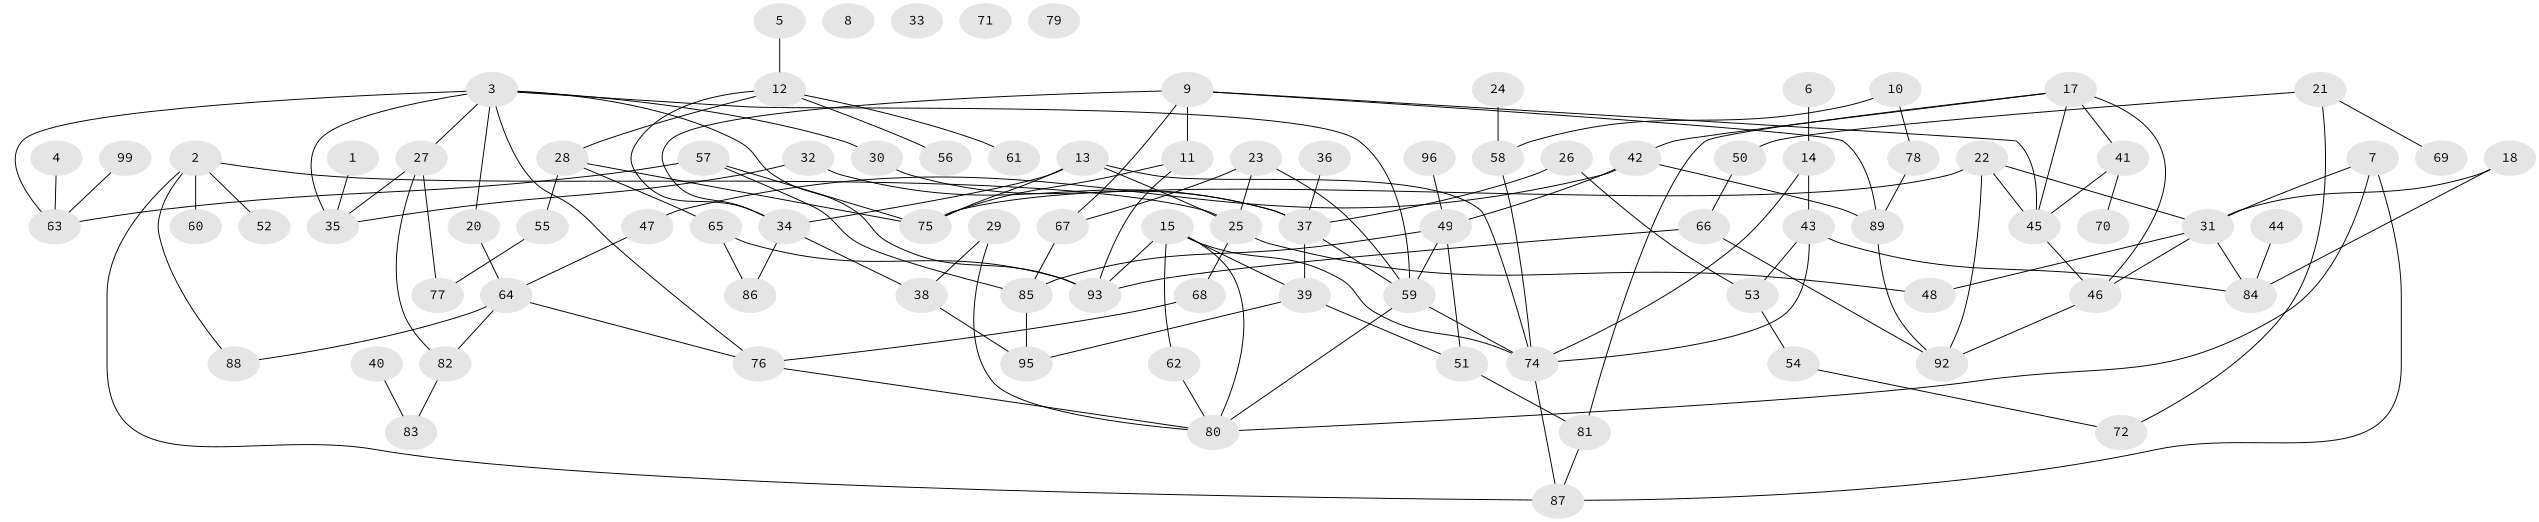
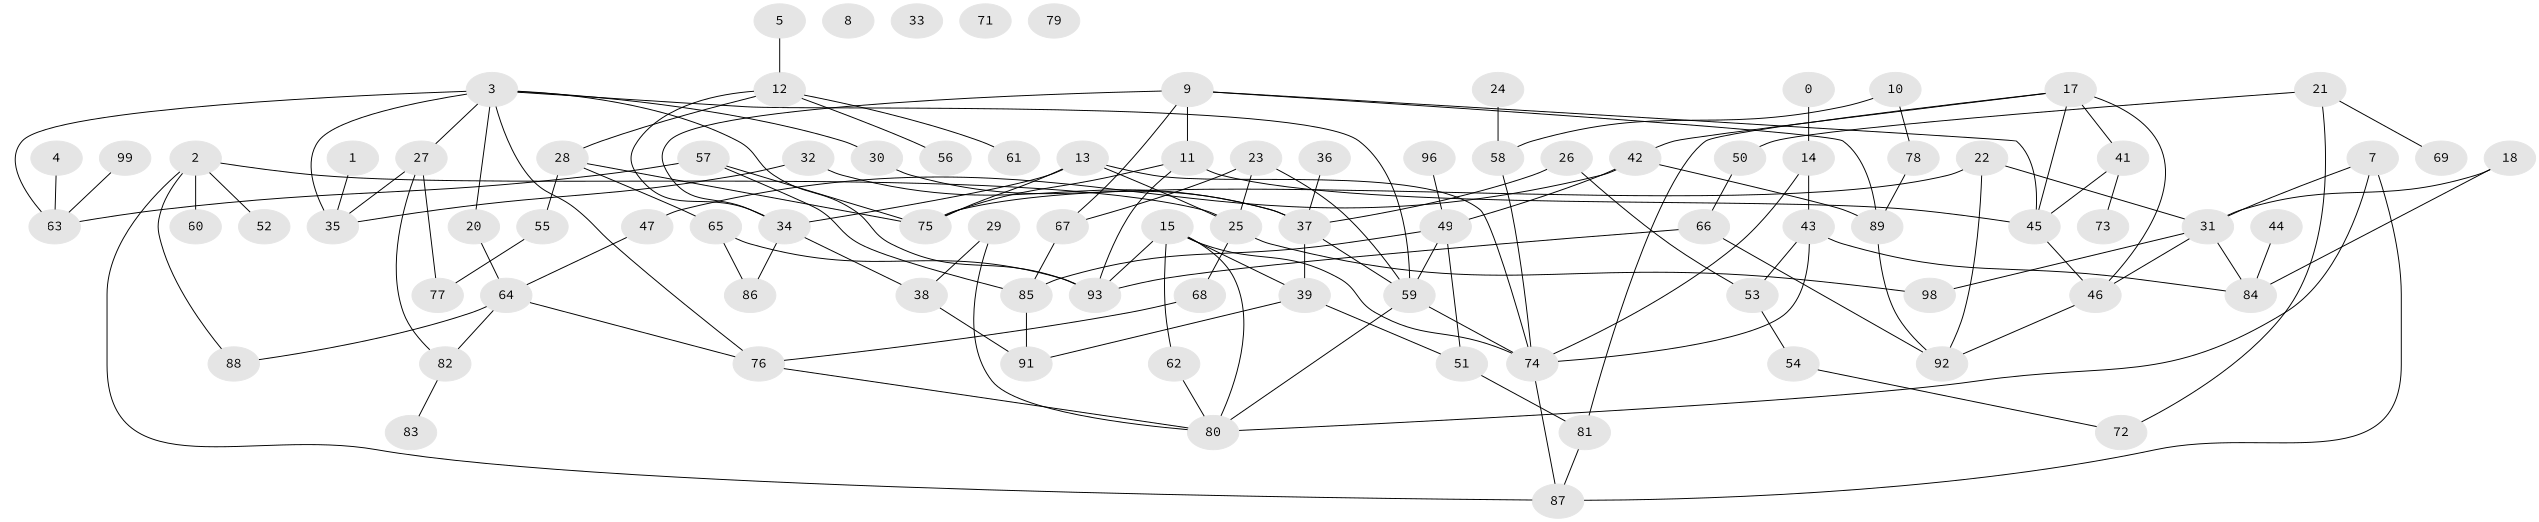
node "6": label "6" -> "0"
edge "22" -- "45": now "11" -- "45"
node "70": label "70" -> "73"
node "48": label "48" -> "98"
node "40": removed
node "95": label "95" -> "91"
